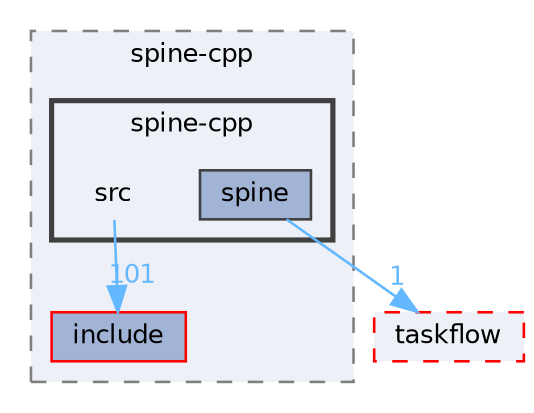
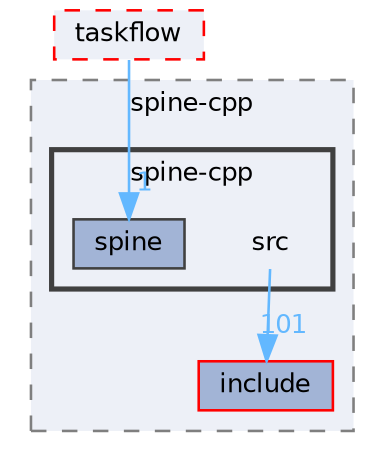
edge "spine" -> "taskflow": reversed
